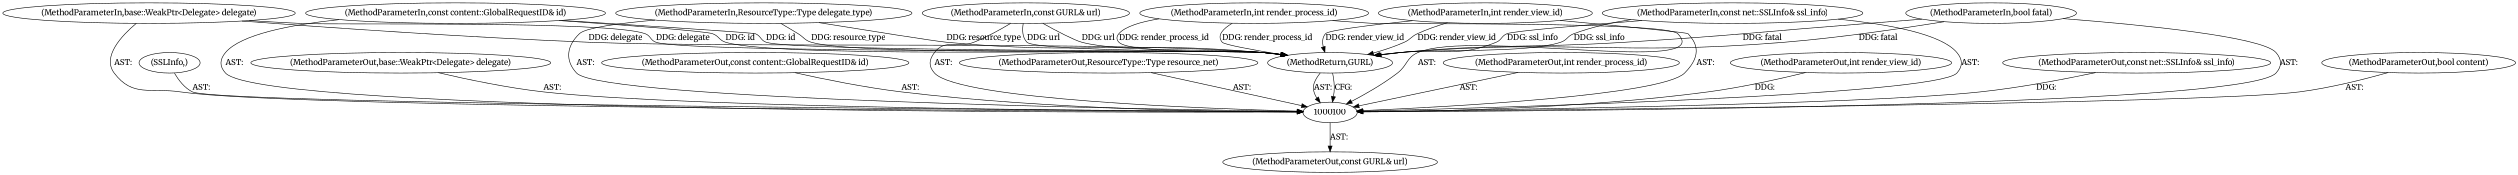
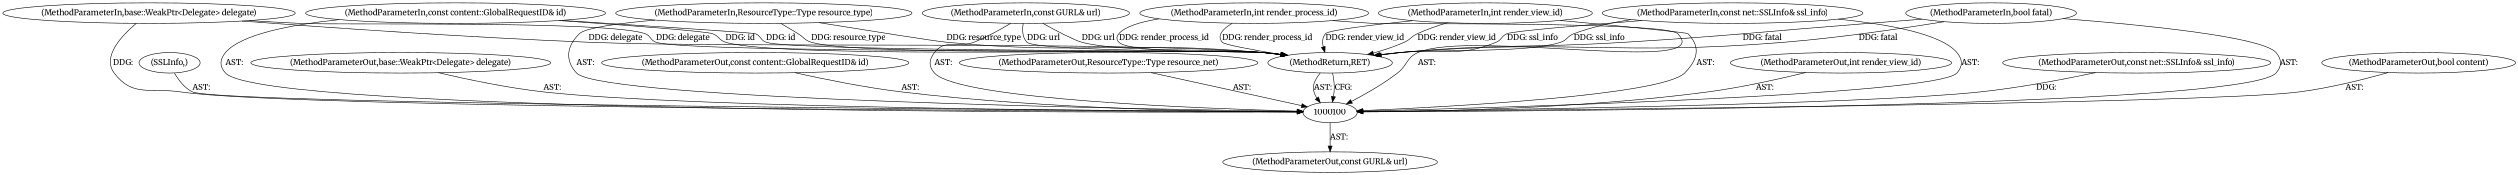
node "(MethodParameterIn,ResourceType::Type delegate_type)": label "(MethodParameterIn,ResourceType::Type delegate_type)" -> "(MethodParameterIn,ResourceType::Type resource_type)"
edge "(MethodParameterIn,base::WeakPtr<Delegate> delegate)" -> "1000100": label "AST: " -> "DDG: "
node "(MethodReturn,GURL)": label "(MethodReturn,GURL)" -> "(MethodReturn,RET)"
node "(MethodParameterOut,int render_process_id)": removed
edge "(MethodParameterOut,int render_view_id)" -> "1000100": label "DDG: " -> "AST: "
